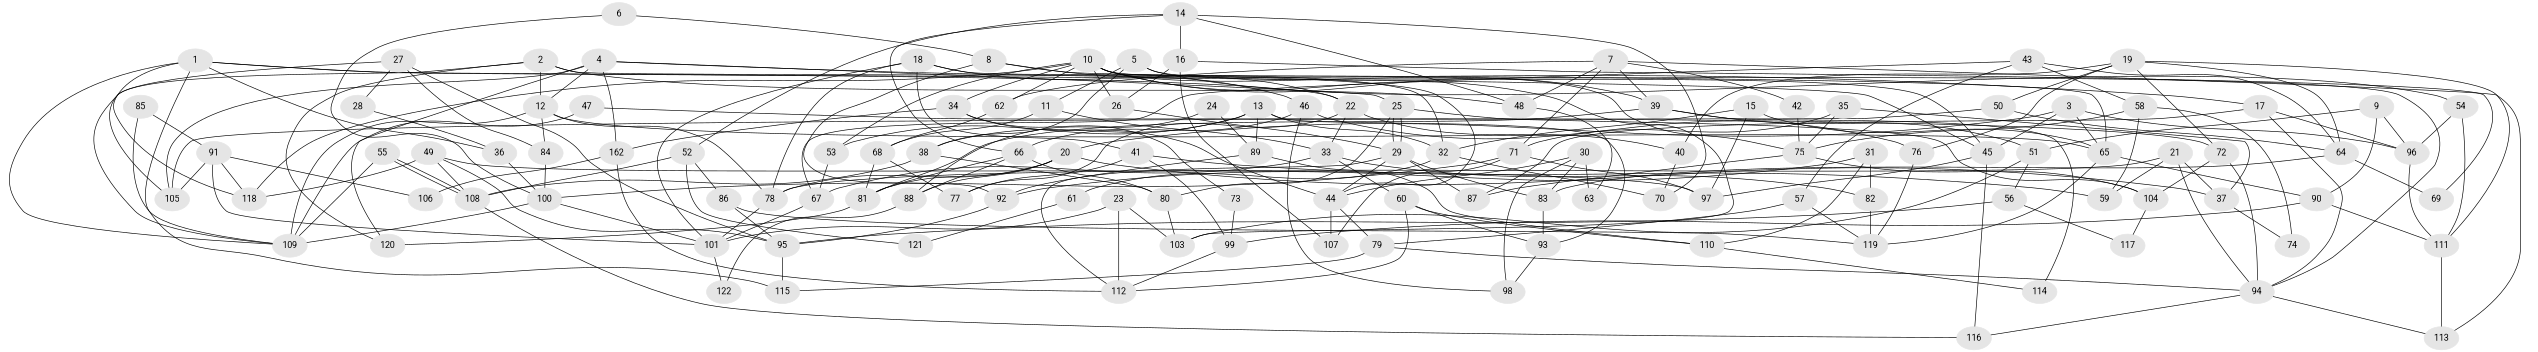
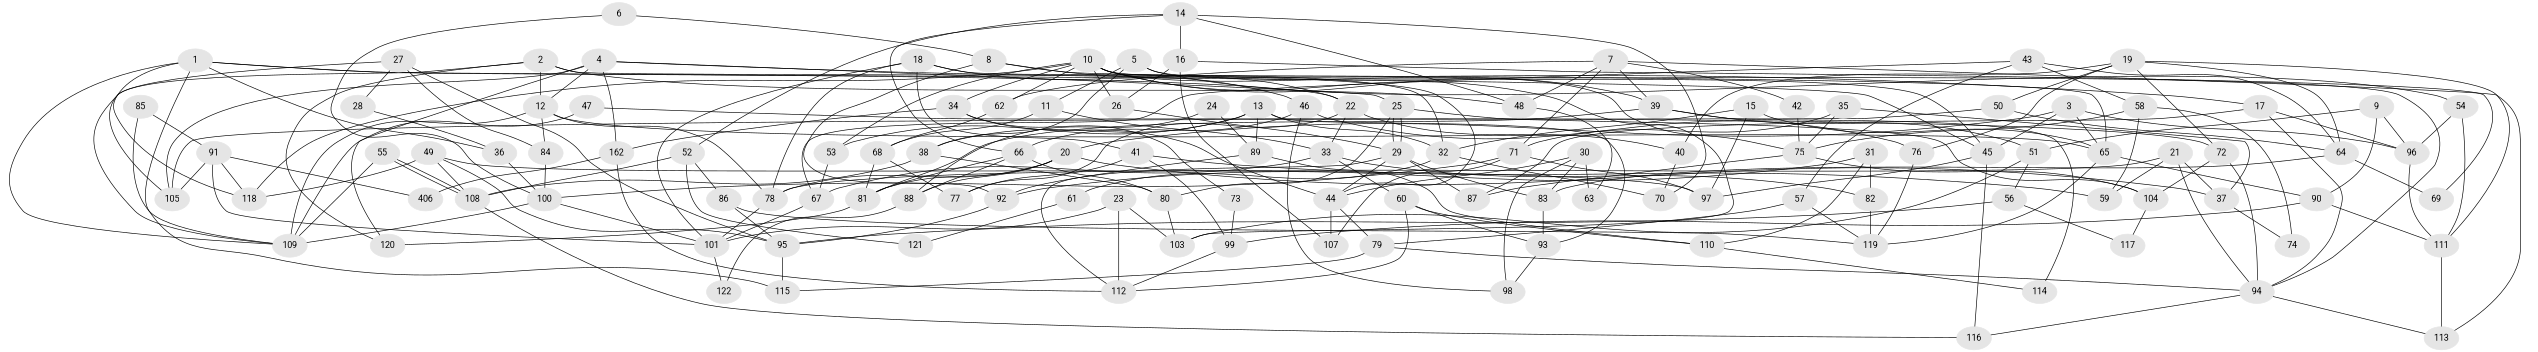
node "106": label "106" -> "406"
